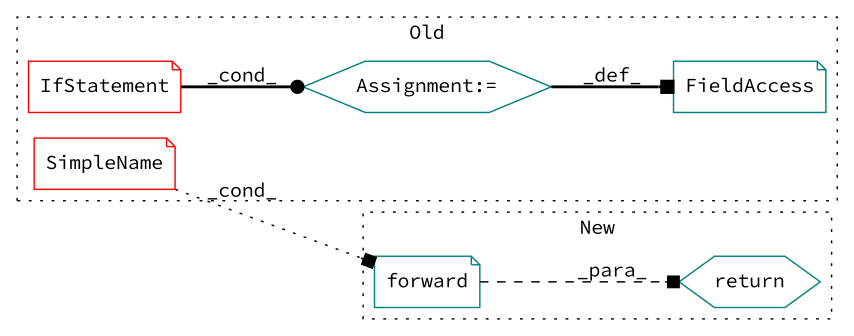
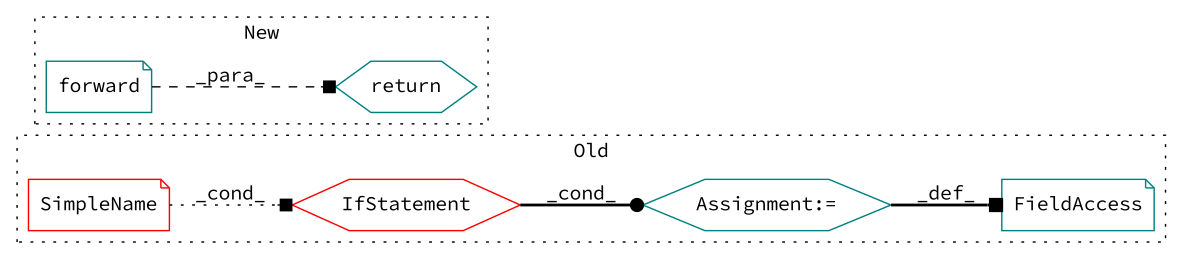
node "IfStatement": shape note -> hexagon
edge "SimpleName" -> "forward": now "SimpleName" -> "IfStatement"
